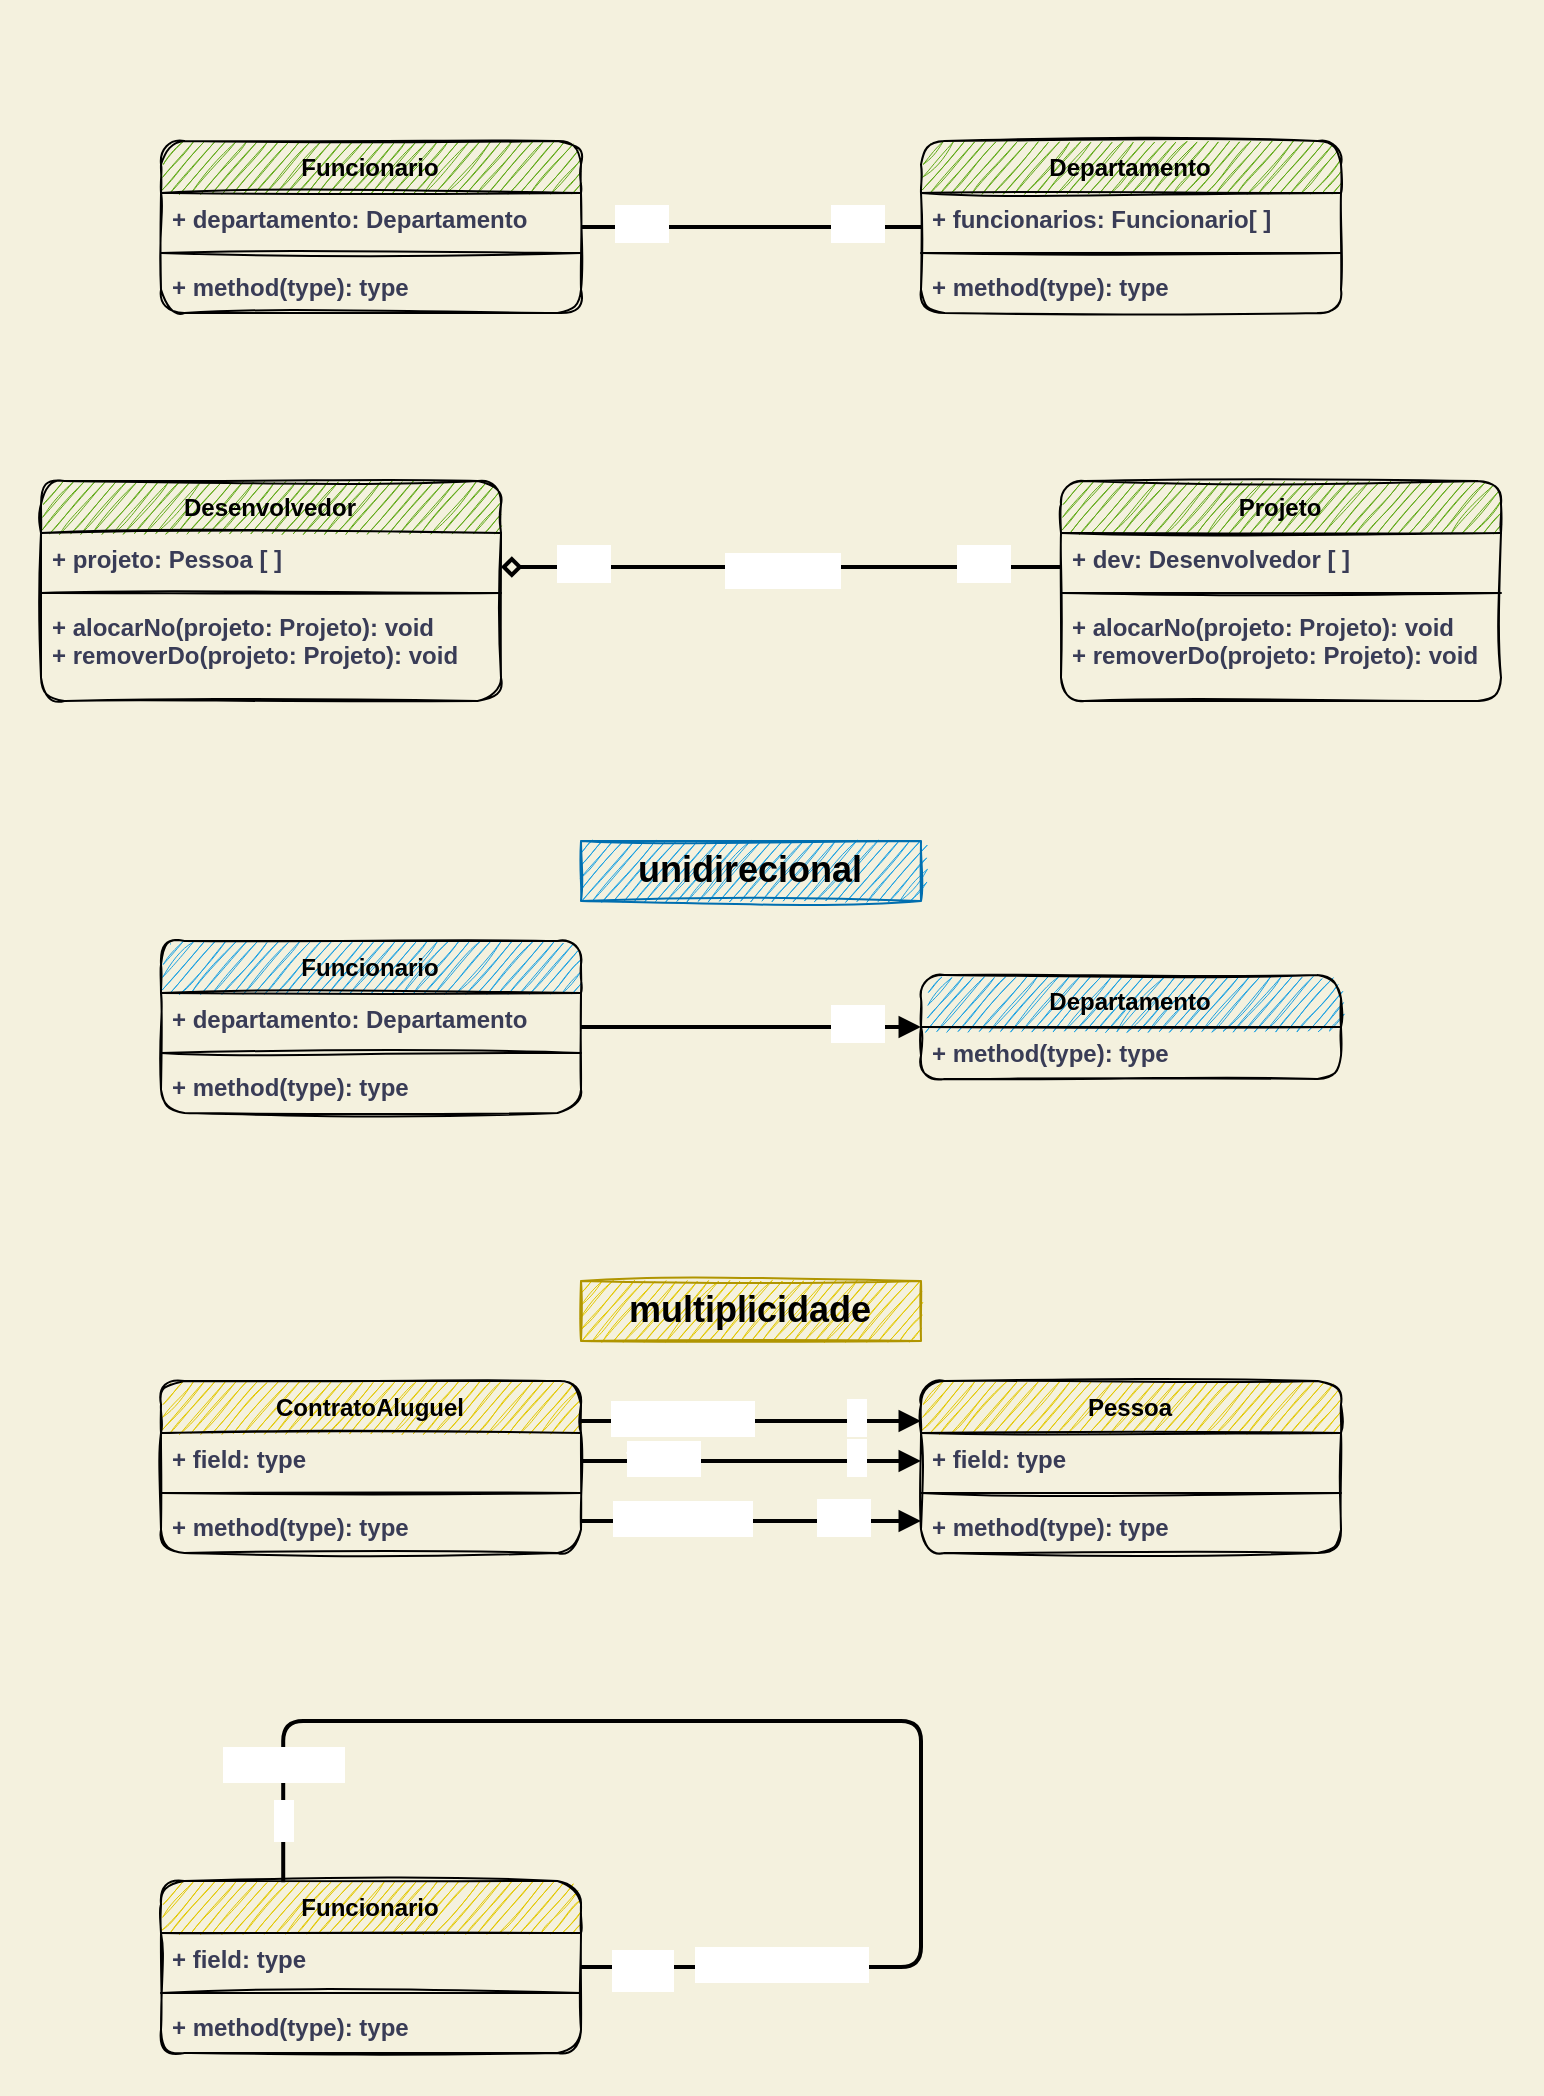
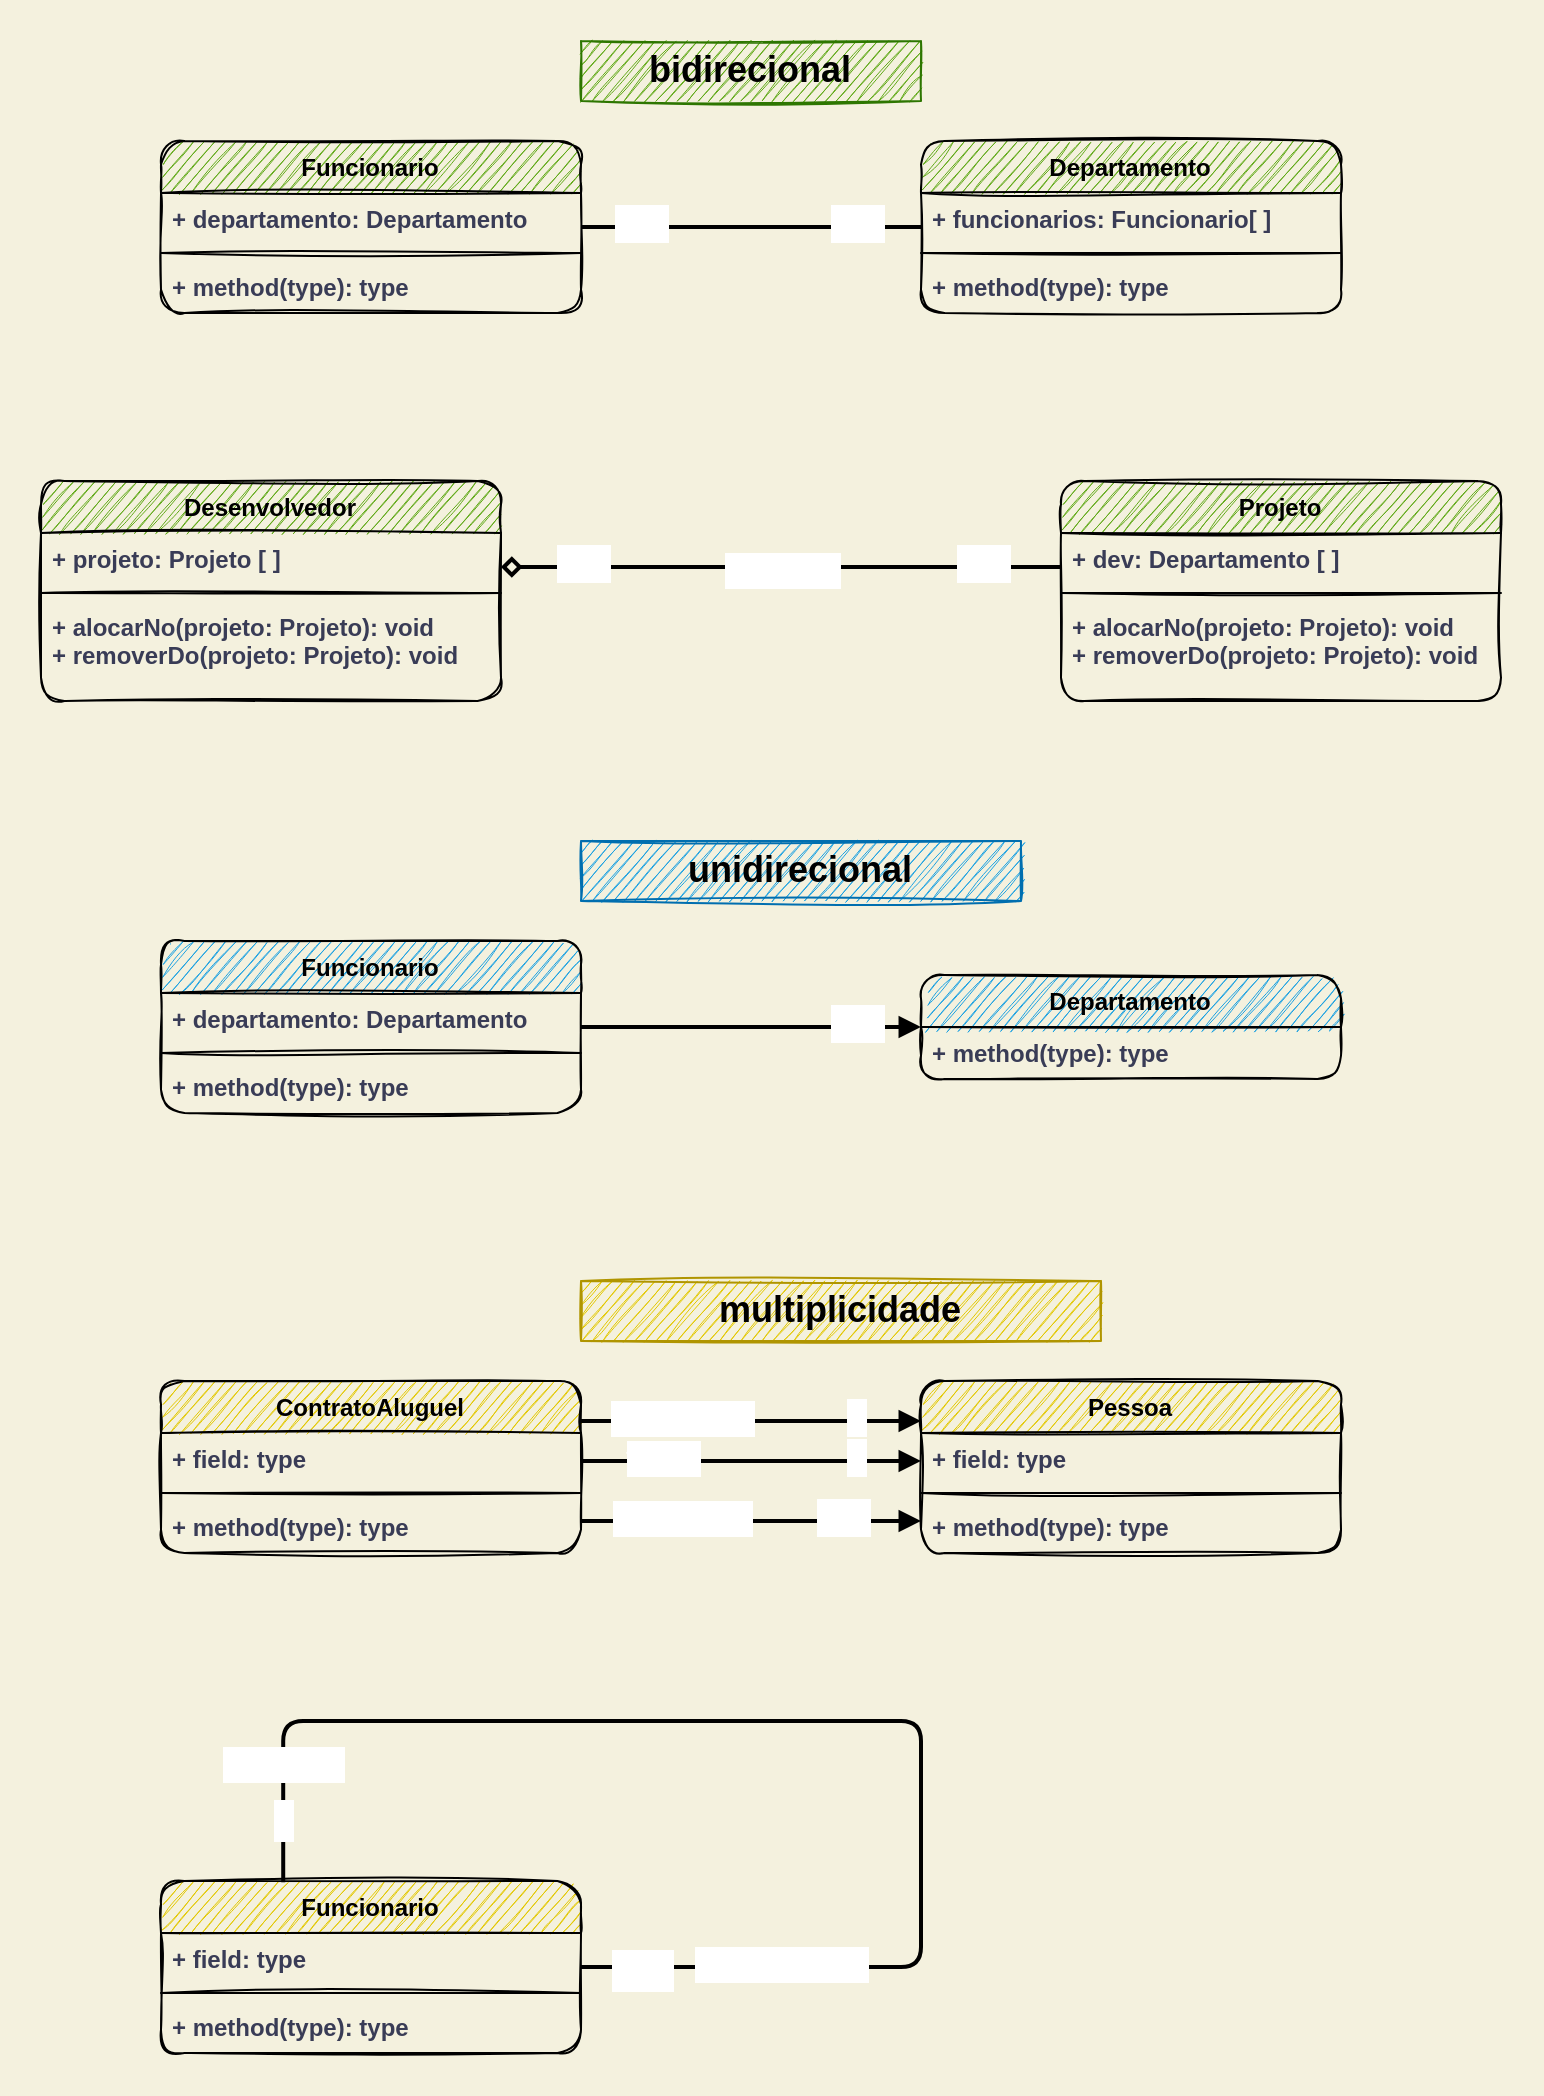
node "bidirecional": added
node "+ projeto: Pessoa [ ]": label "+ projeto: Pessoa [ ]" -> "+ projeto: Projeto [ ]"
node "+ dev: Desenvolvedor [ ]": label "+ dev: Desenvolvedor [ ]" -> "+ dev: Departamento [ ]"
node "unidirecional": size 340x60 -> 440x60
node "multiplicidade": size 340x60 -> 520x60
